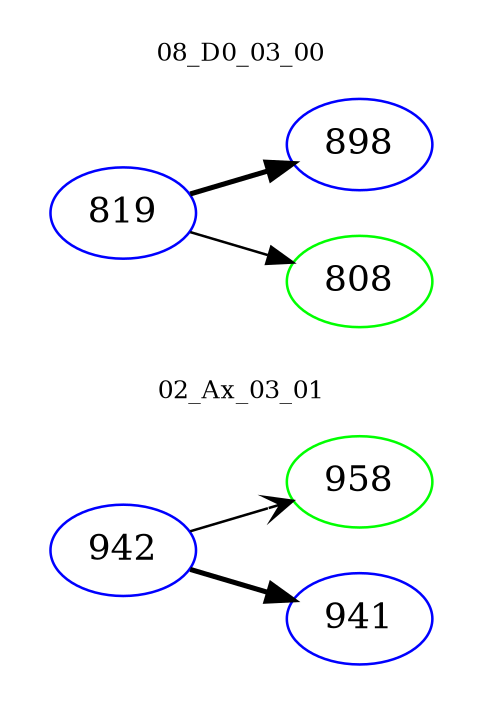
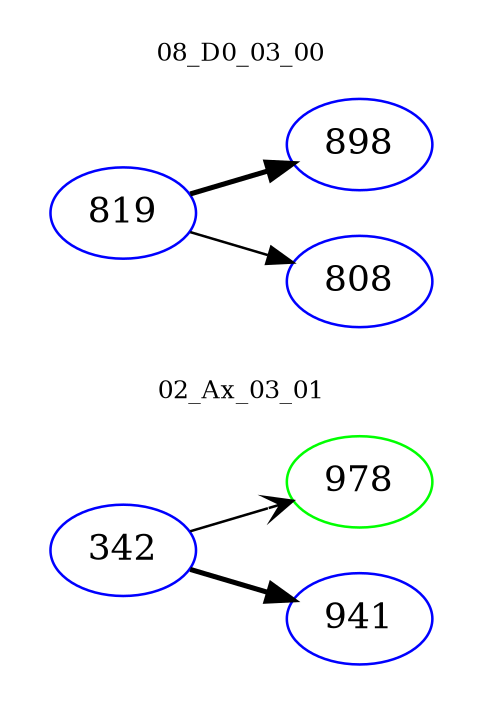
node "808": color green -> blue
node "958": label "958" -> "978"
node "942": label "942" -> "342"
